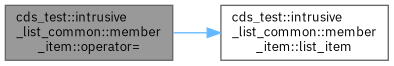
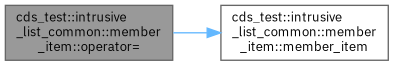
node "cds_test::intrusive _list_common::member _item::list_item": label "cds_test::intrusive _list_common::member _item::list_item" -> "cds_test::intrusive _list_common::member _item::member_item"
